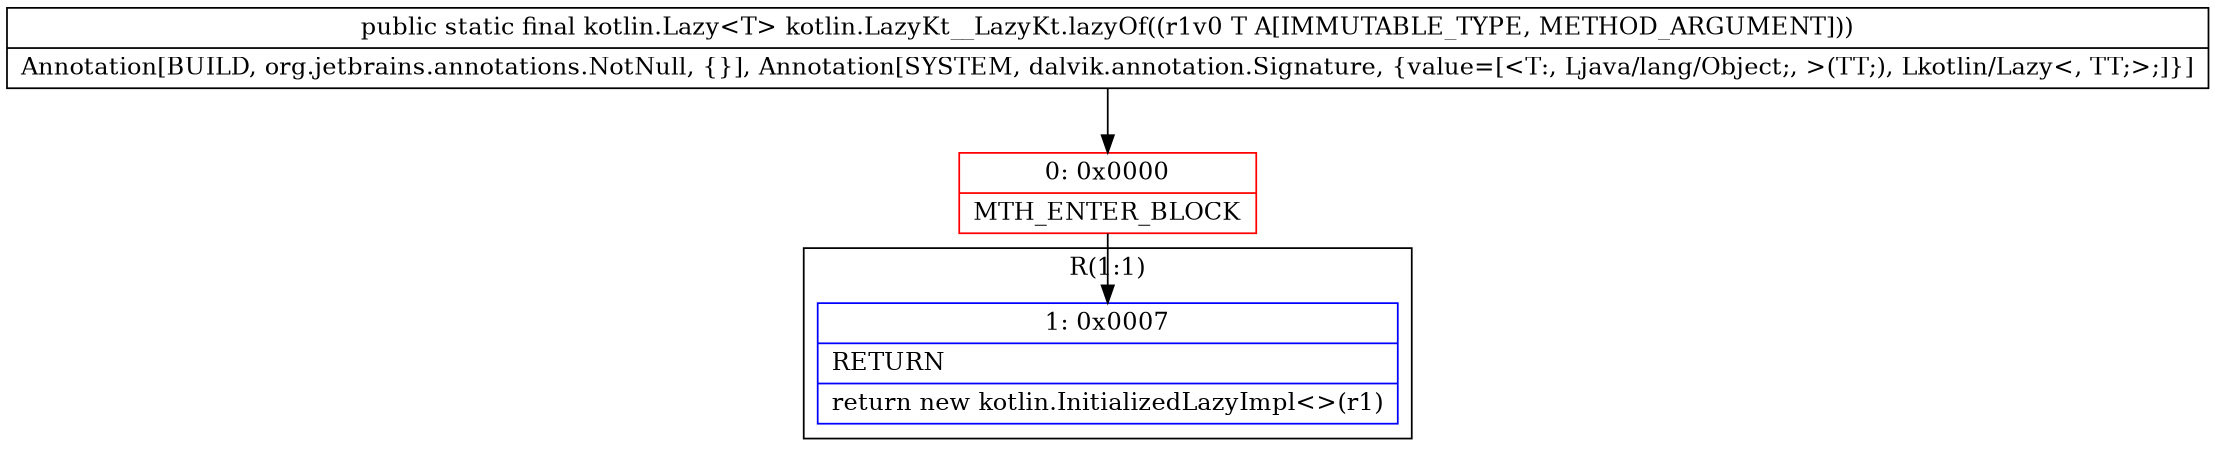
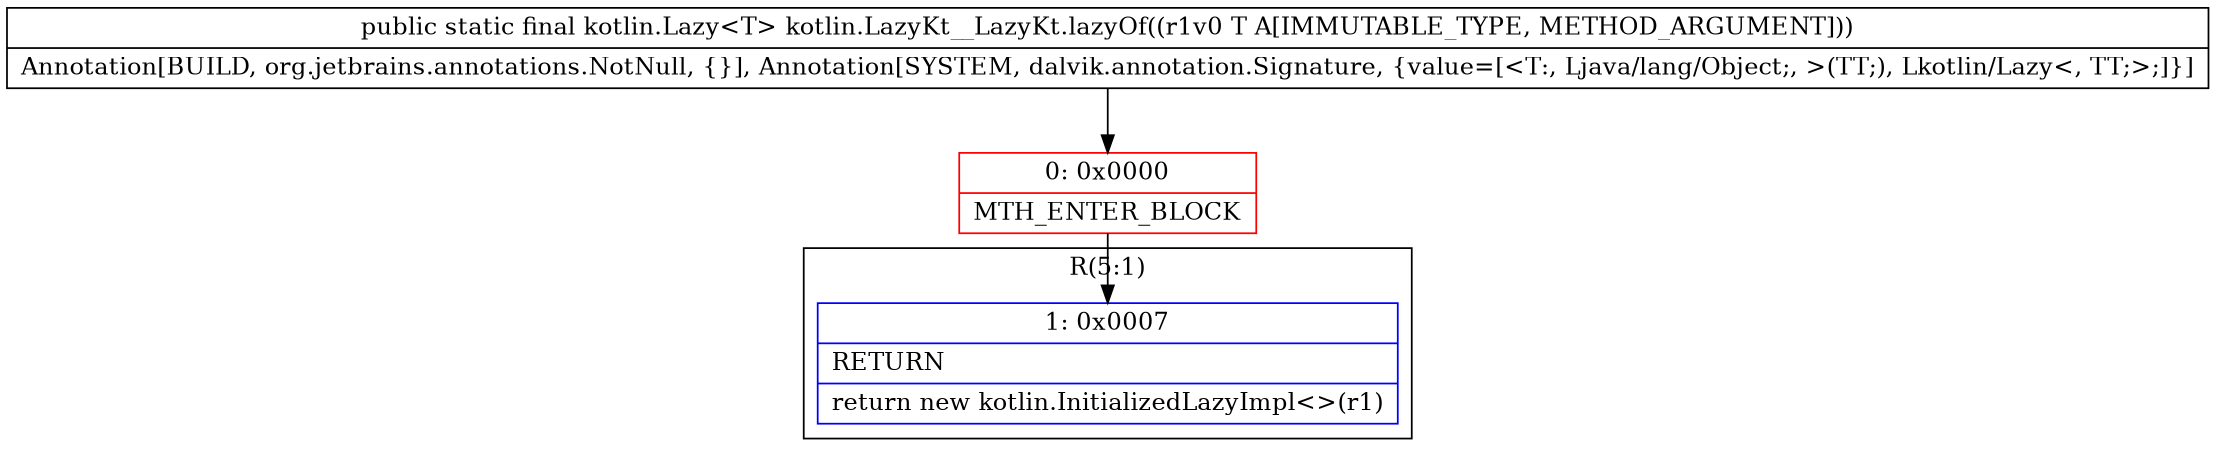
cluster "R(1:1)": label "R(1:1)" -> "R(5:1)"
